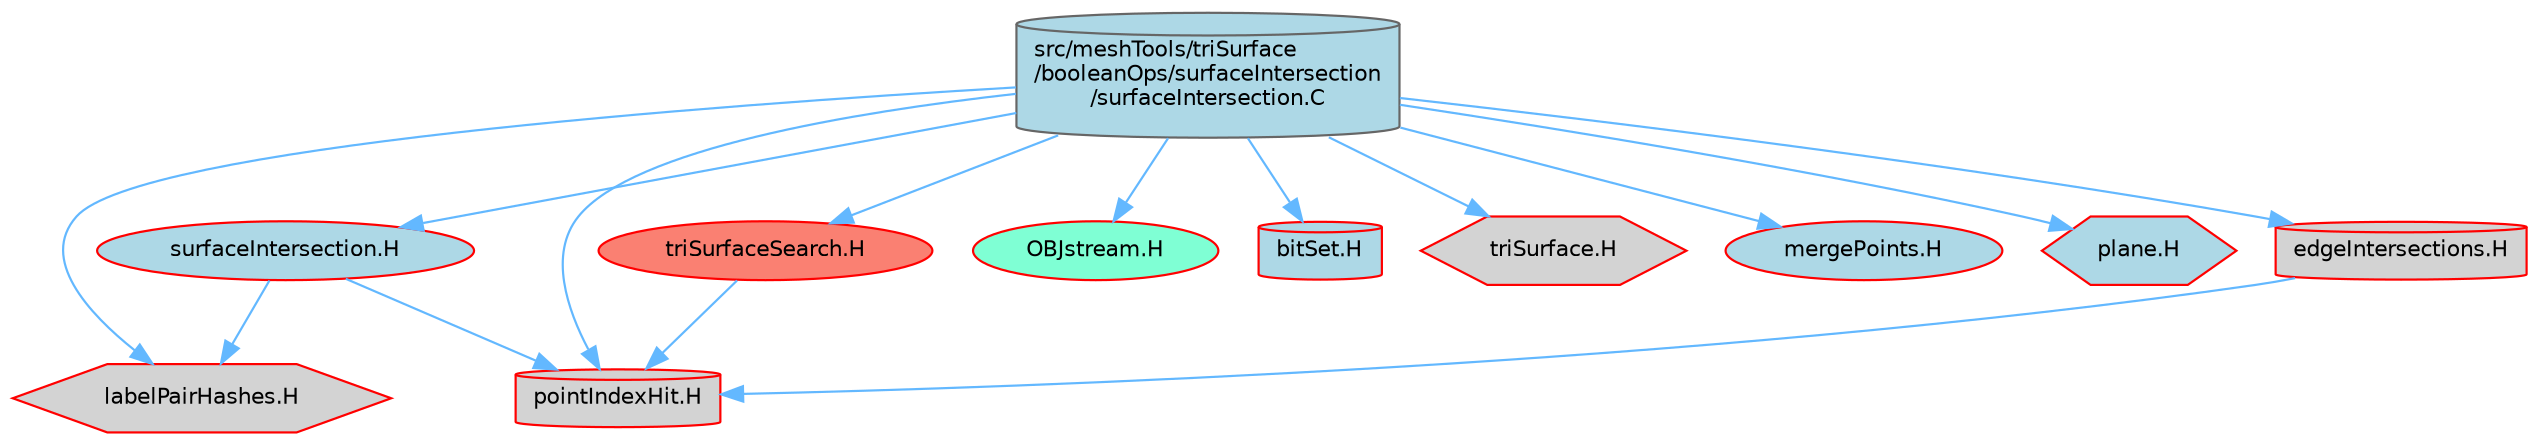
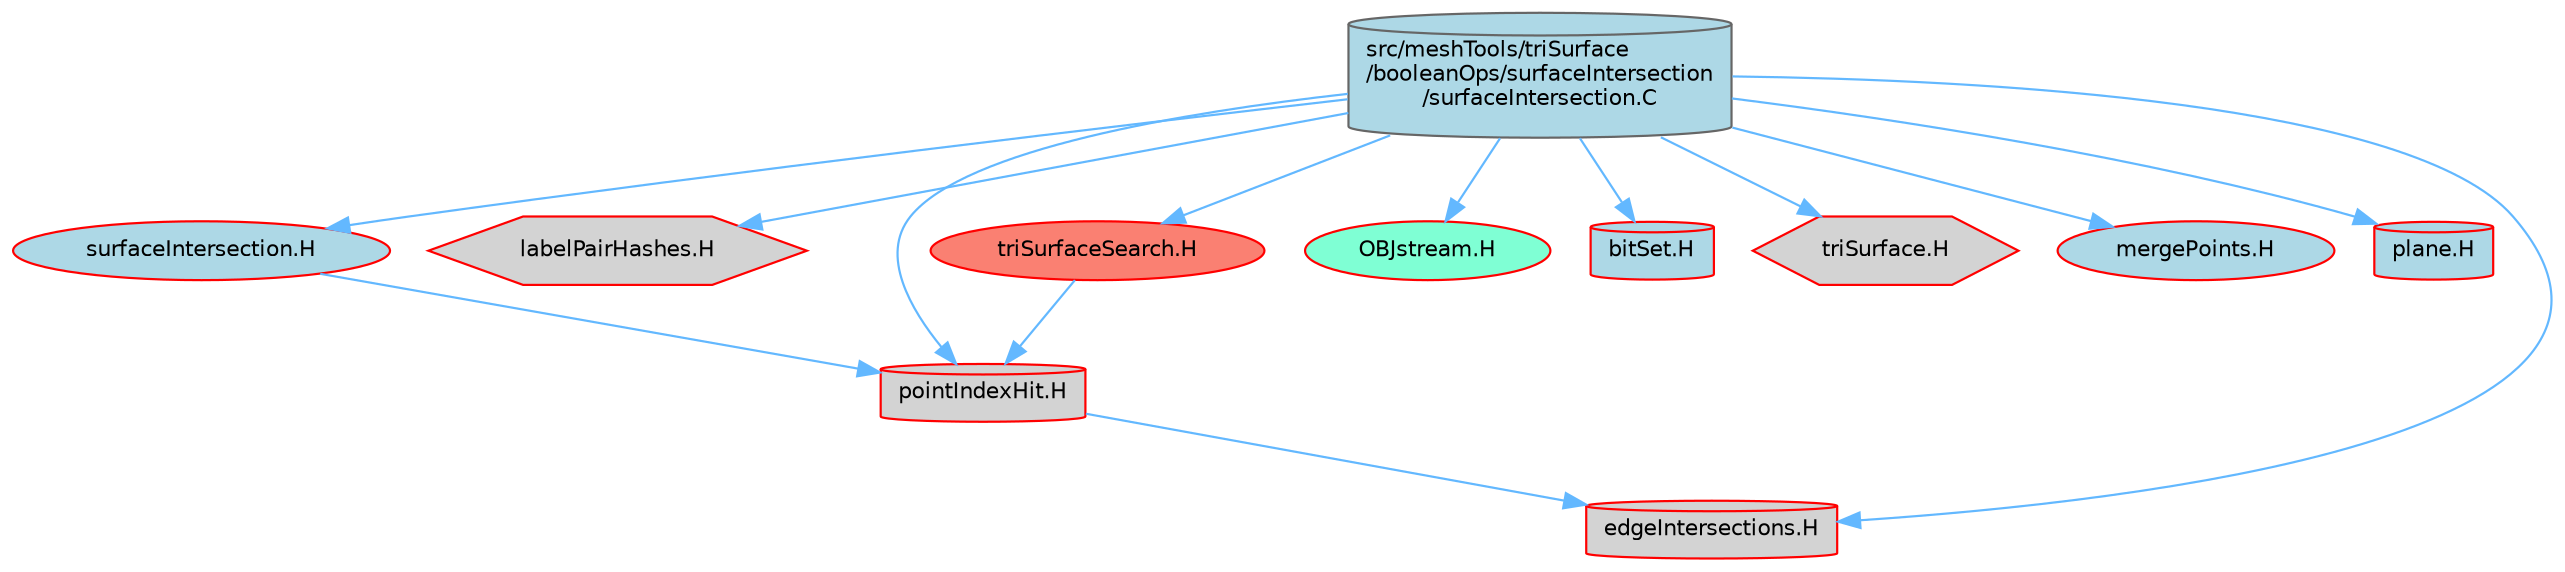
node "plane.H": shape hexagon -> cylinder
edge "surfaceIntersection.H" -> "labelPairHashes.H": removed
edge "edgeIntersections.H" -> "pointIndexHit.H": reversed
